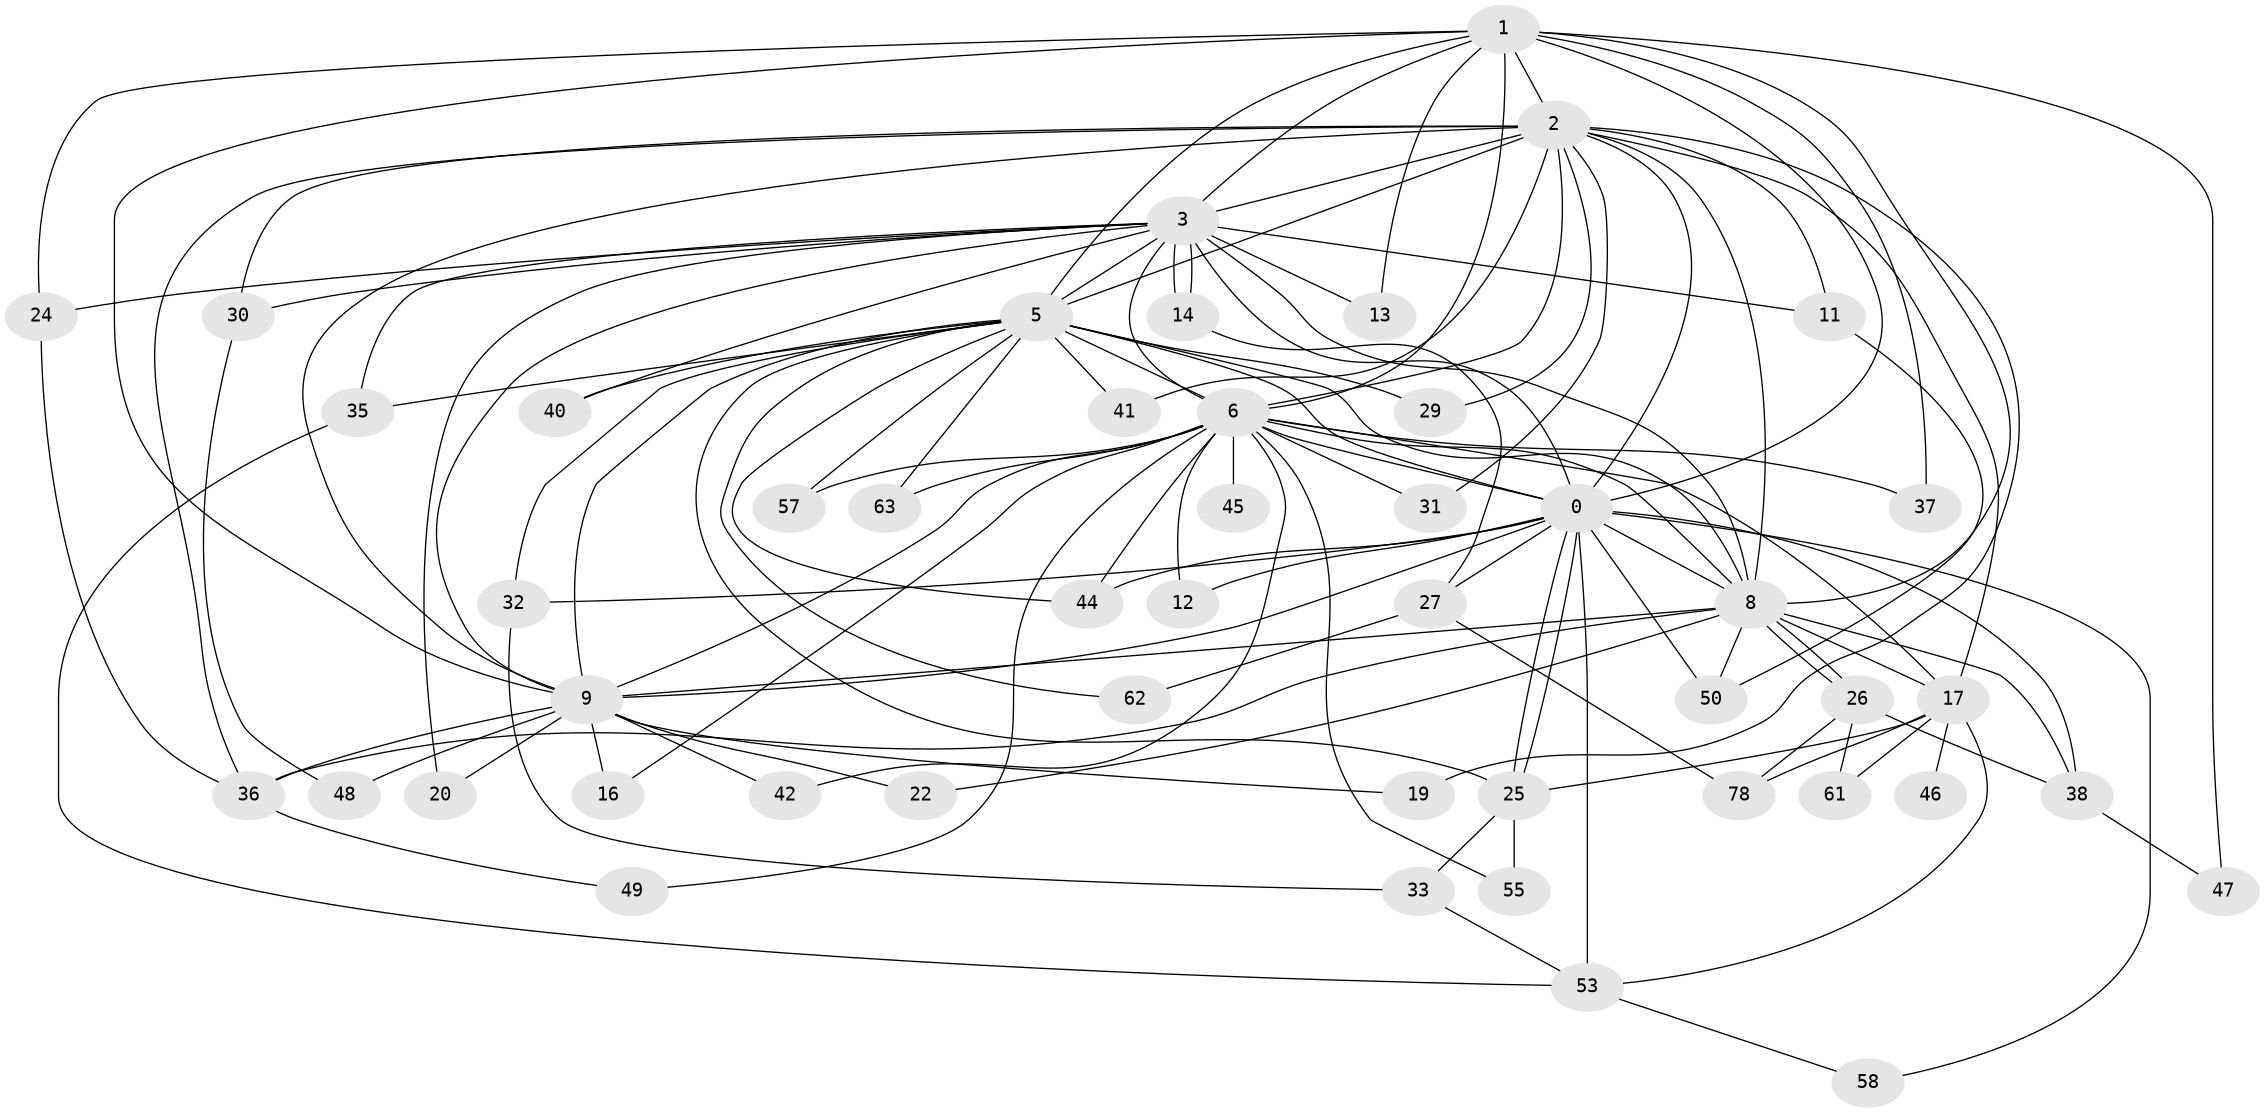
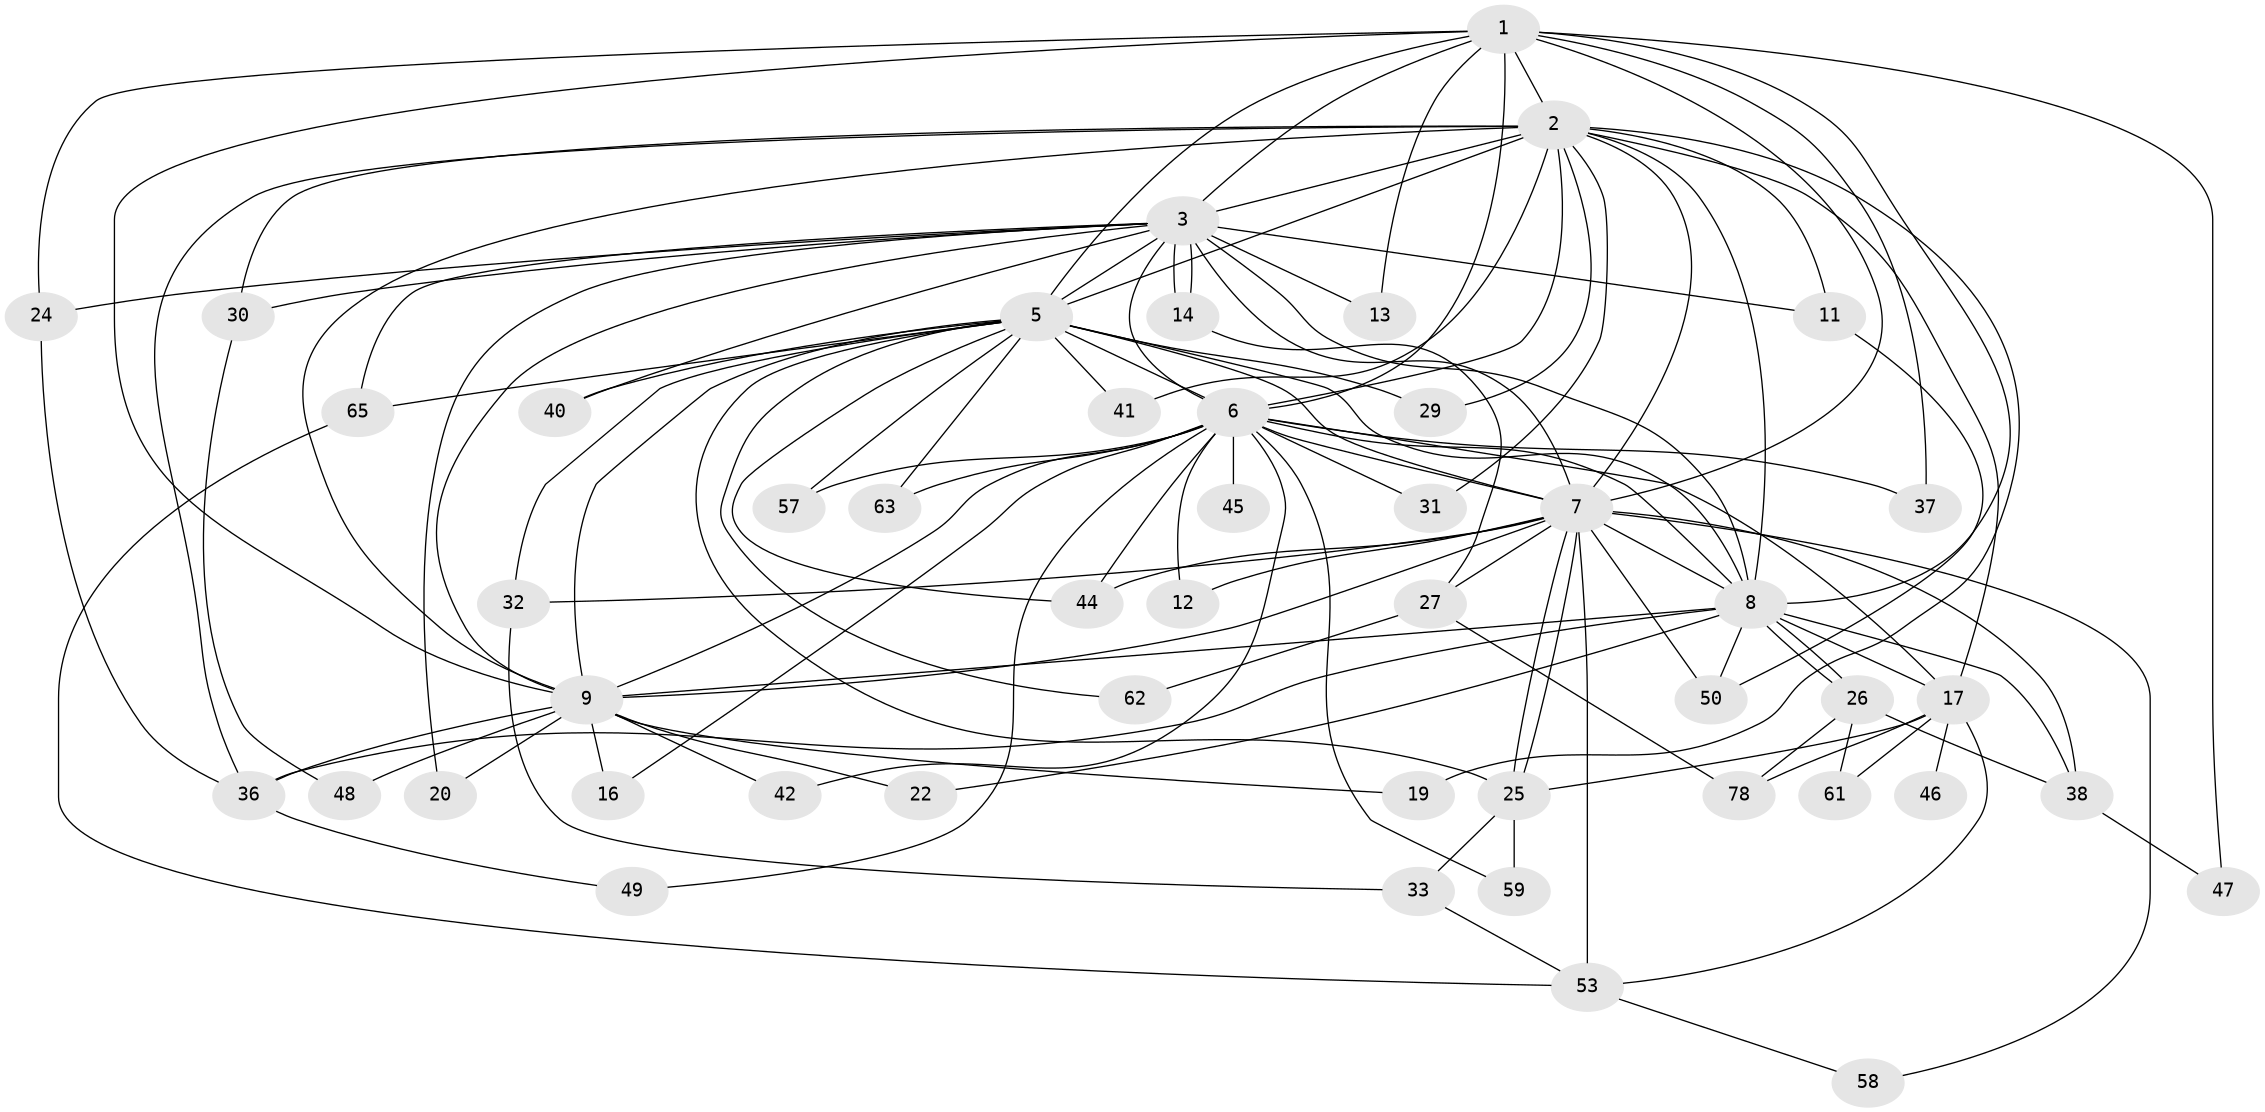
node "35": label "35" -> "65"
node "0": label "0" -> "7"
node "55": label "55" -> "59"
